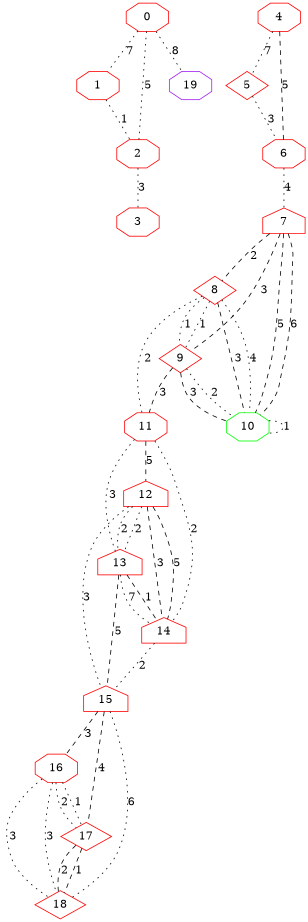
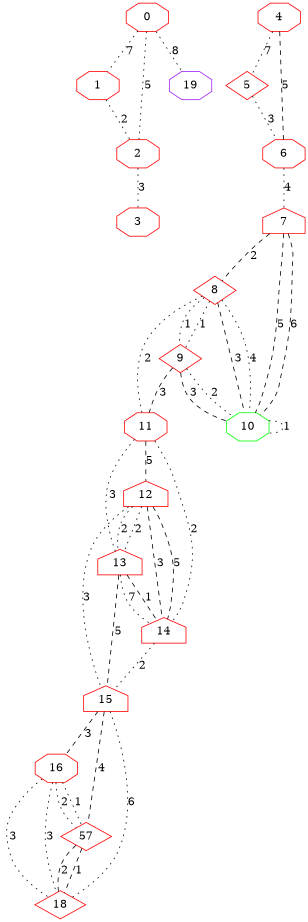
edge "1" -- "2": label "1" -> "2"
edge "7" -- "9": removed, label "3"
node "17": label "17" -> "57"
